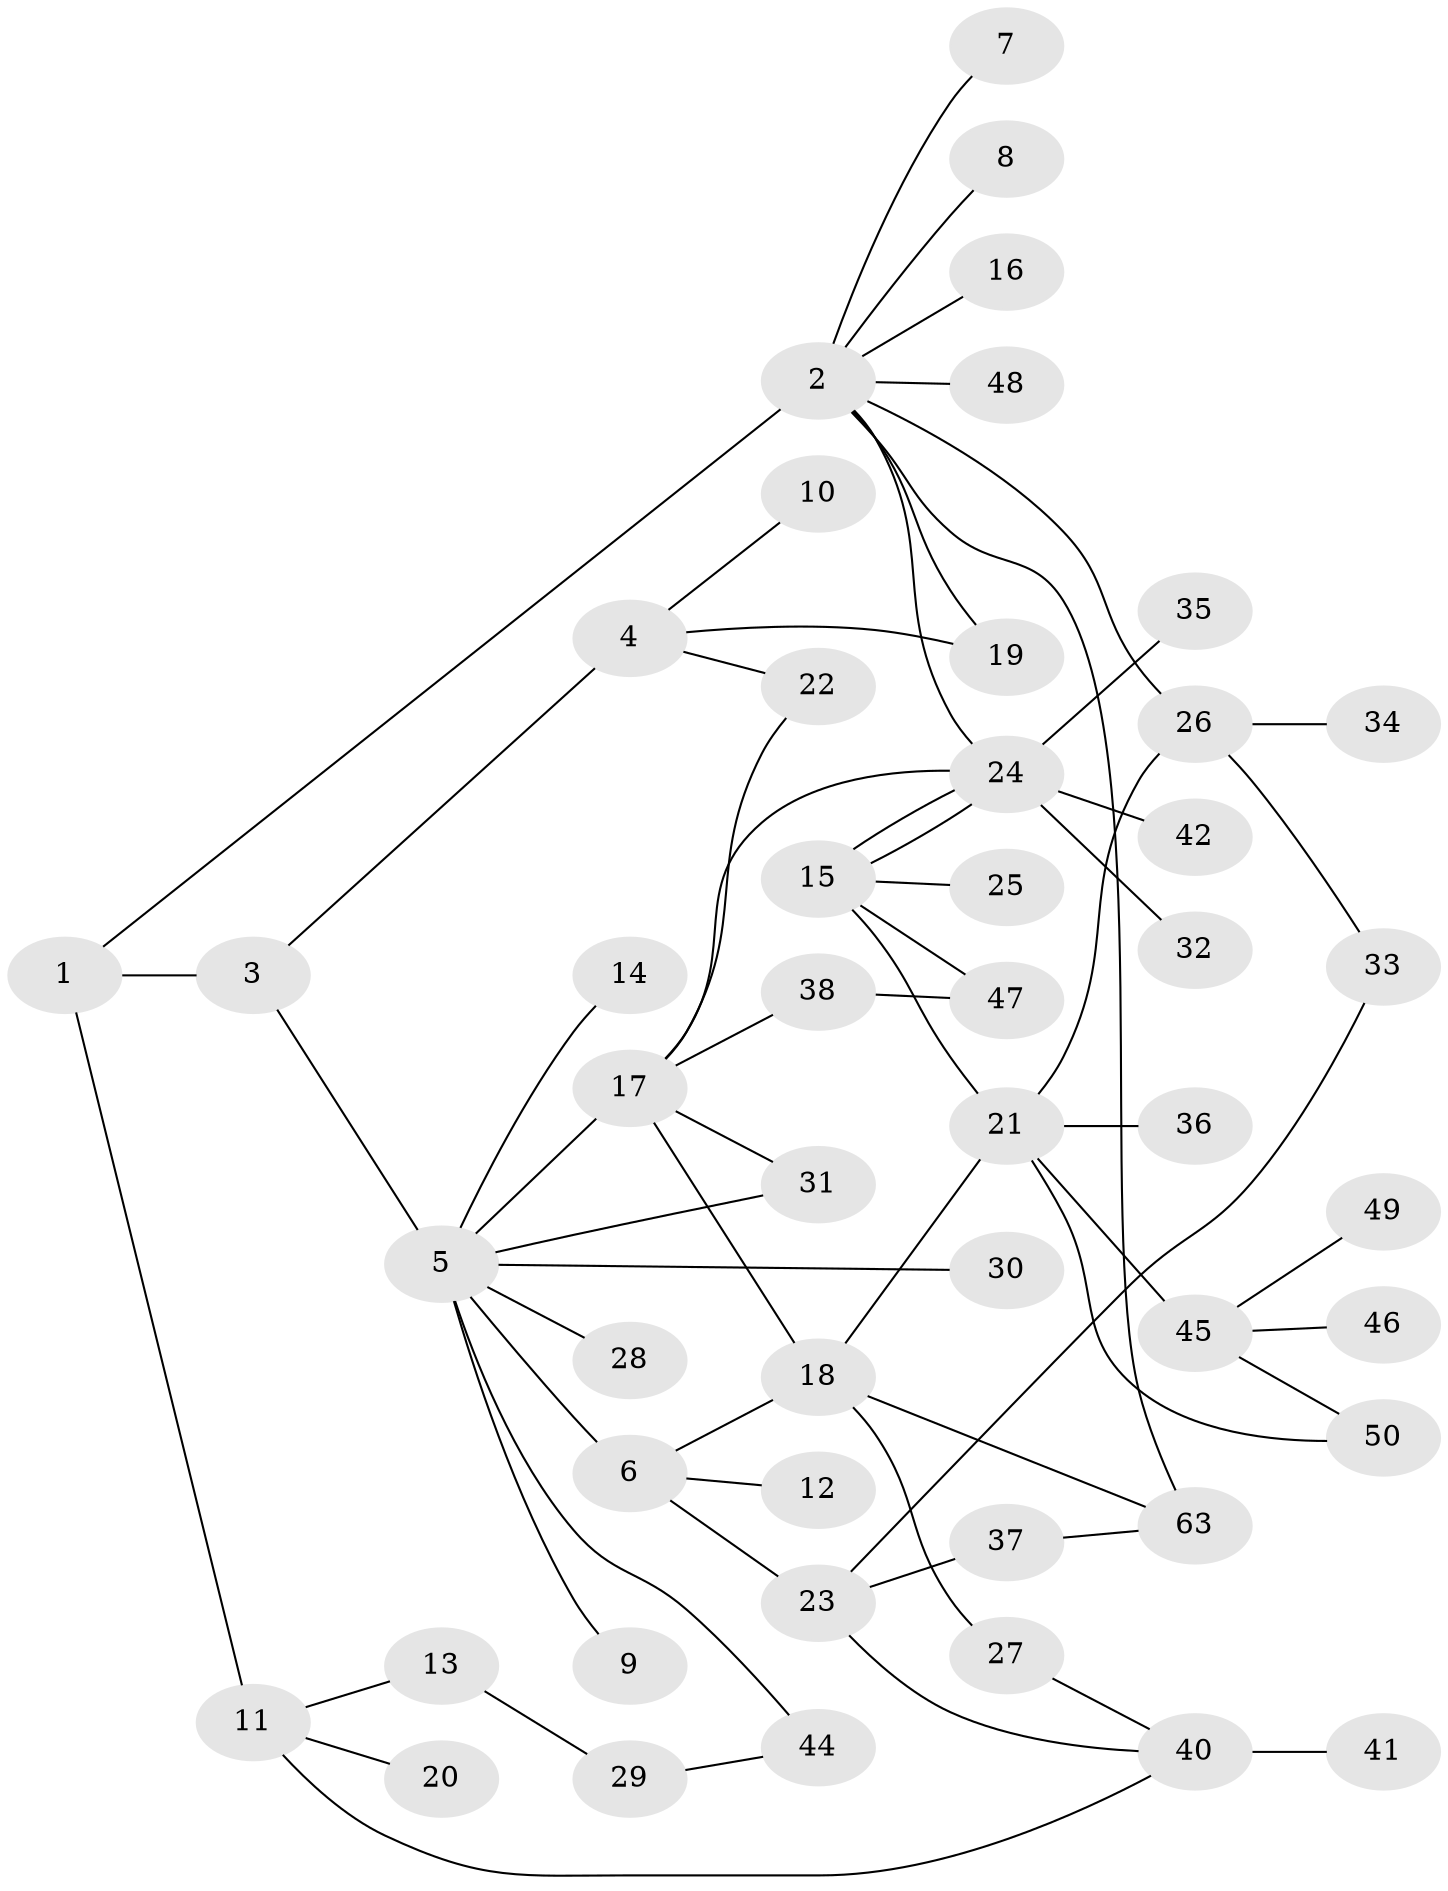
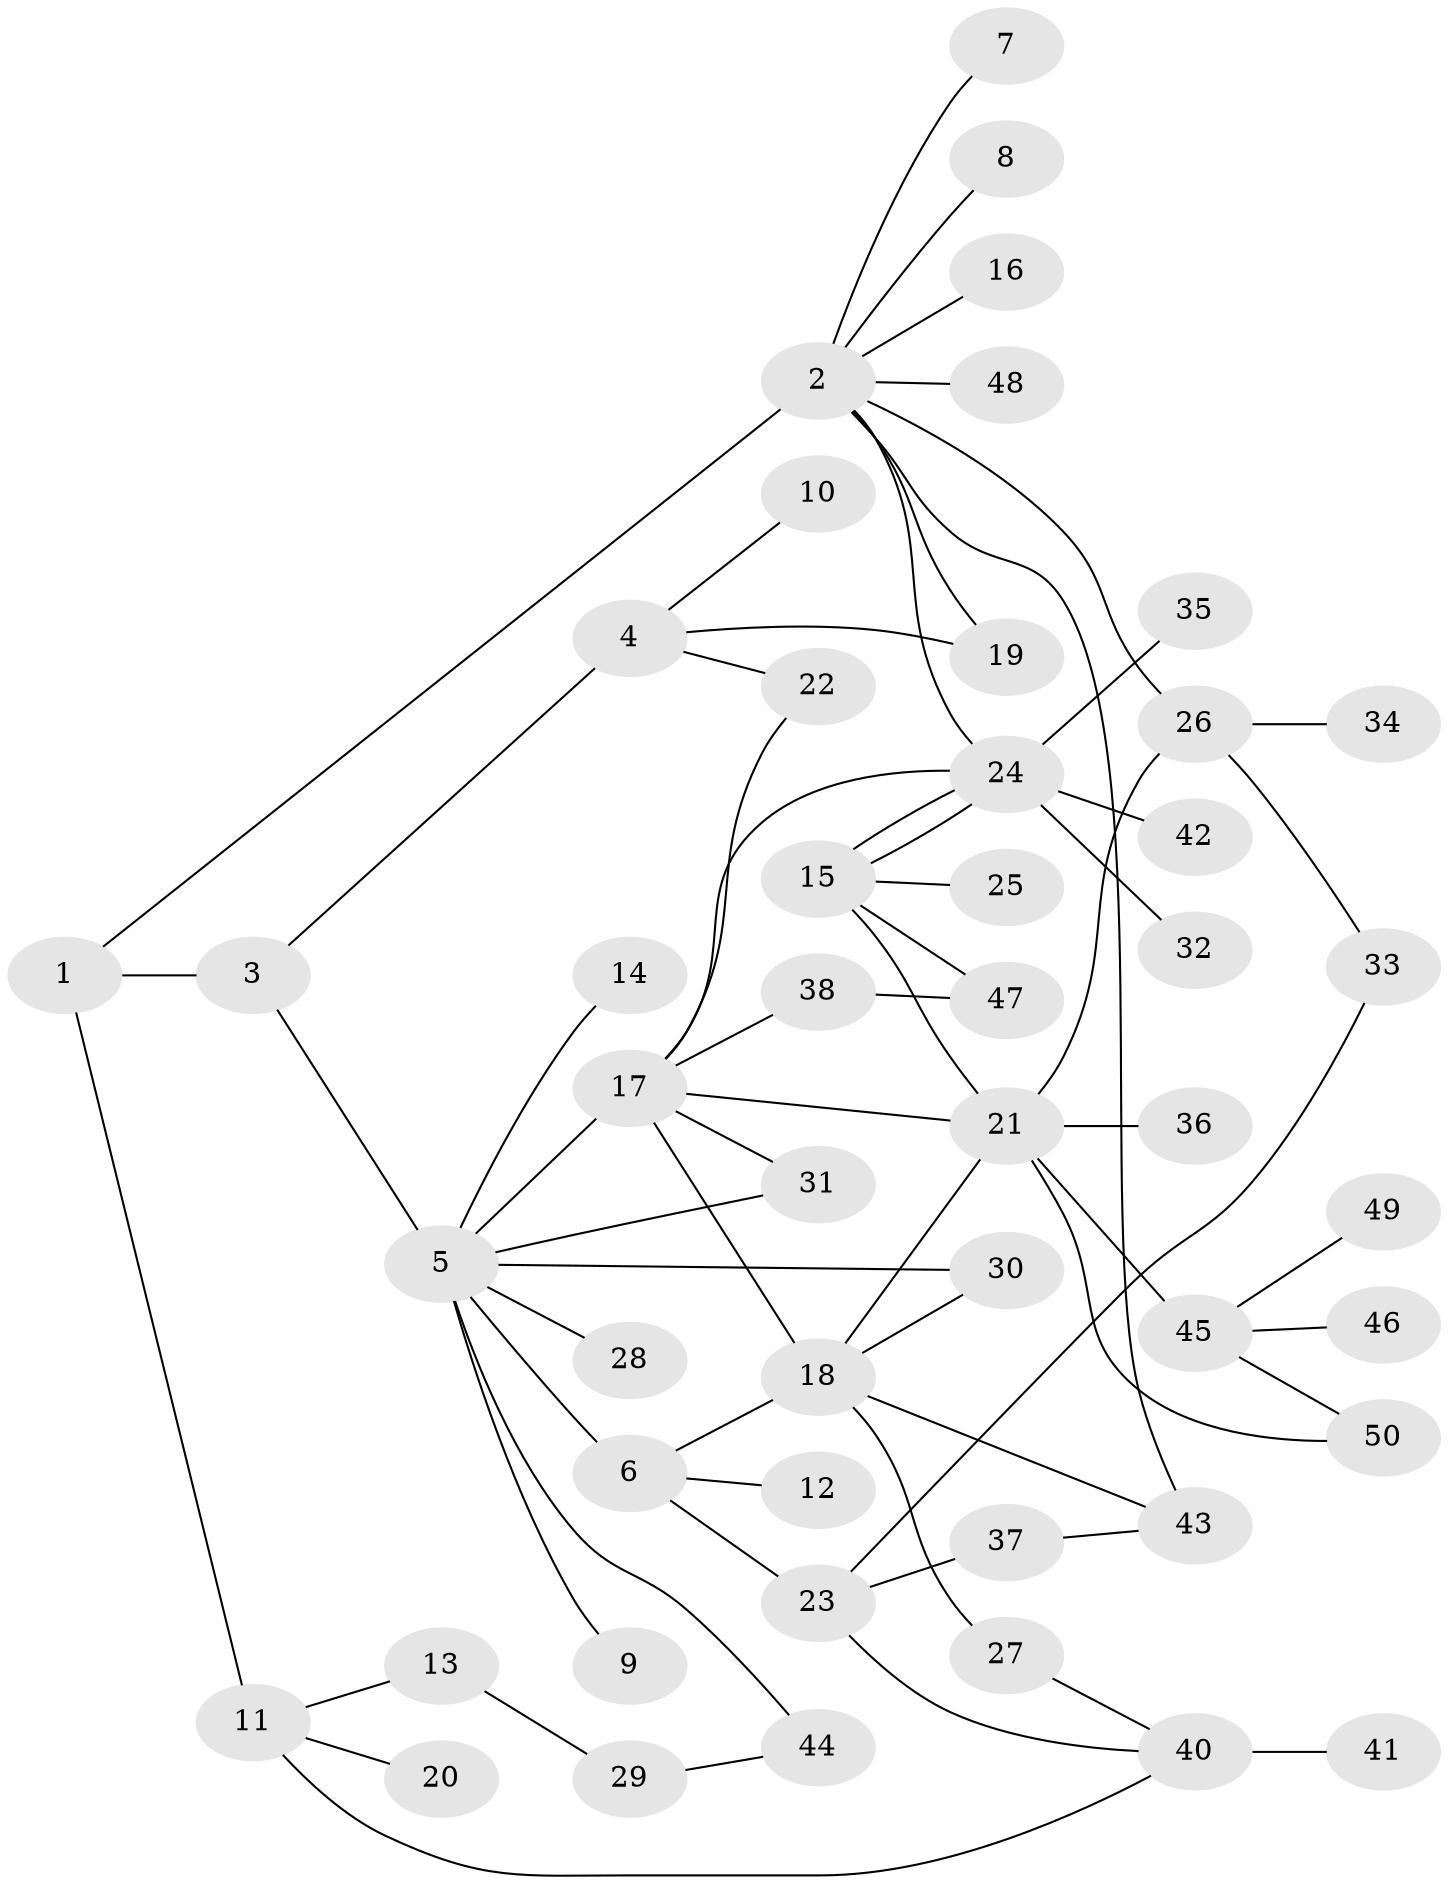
edge "17" -- "21": added
edge "30" -- "18": added
node "63": label "63" -> "43"
